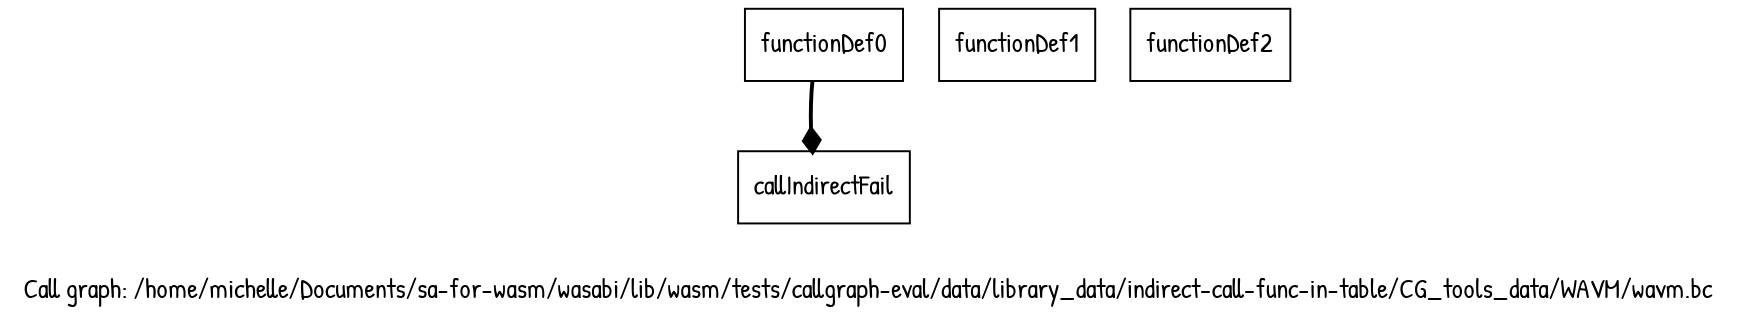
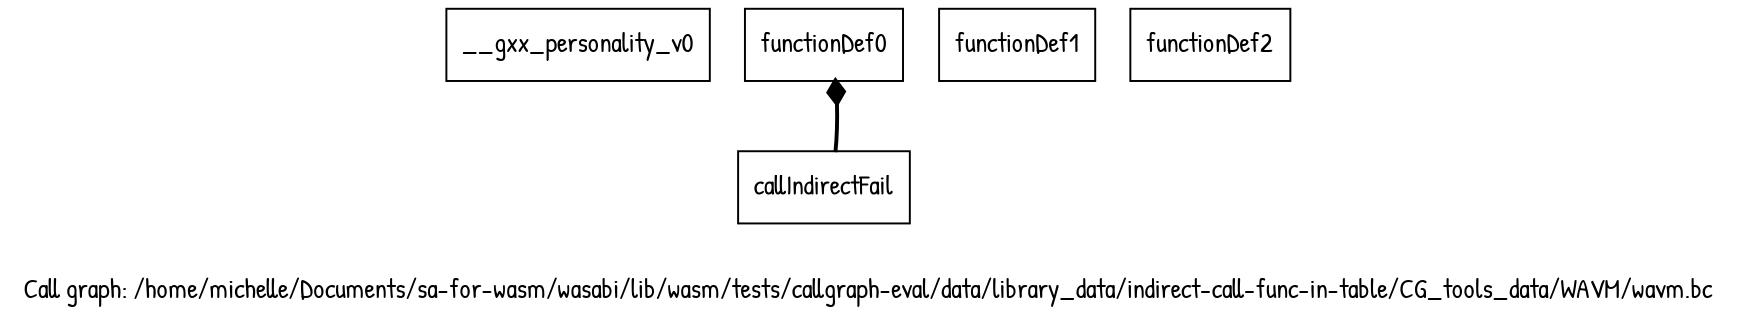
node "__gxx_personality_v0": added
edge "functionDef0" -> "callIndirectFail": reversed
